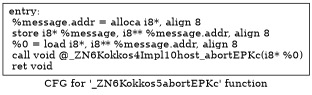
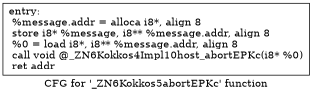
node "entry:": text "ret void" -> "ret addr"
